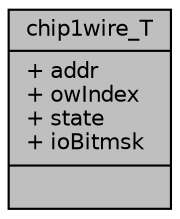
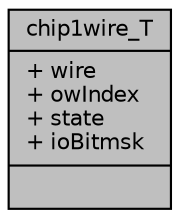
node "chip1wire_T": text "+ addr" -> "+ wire"
